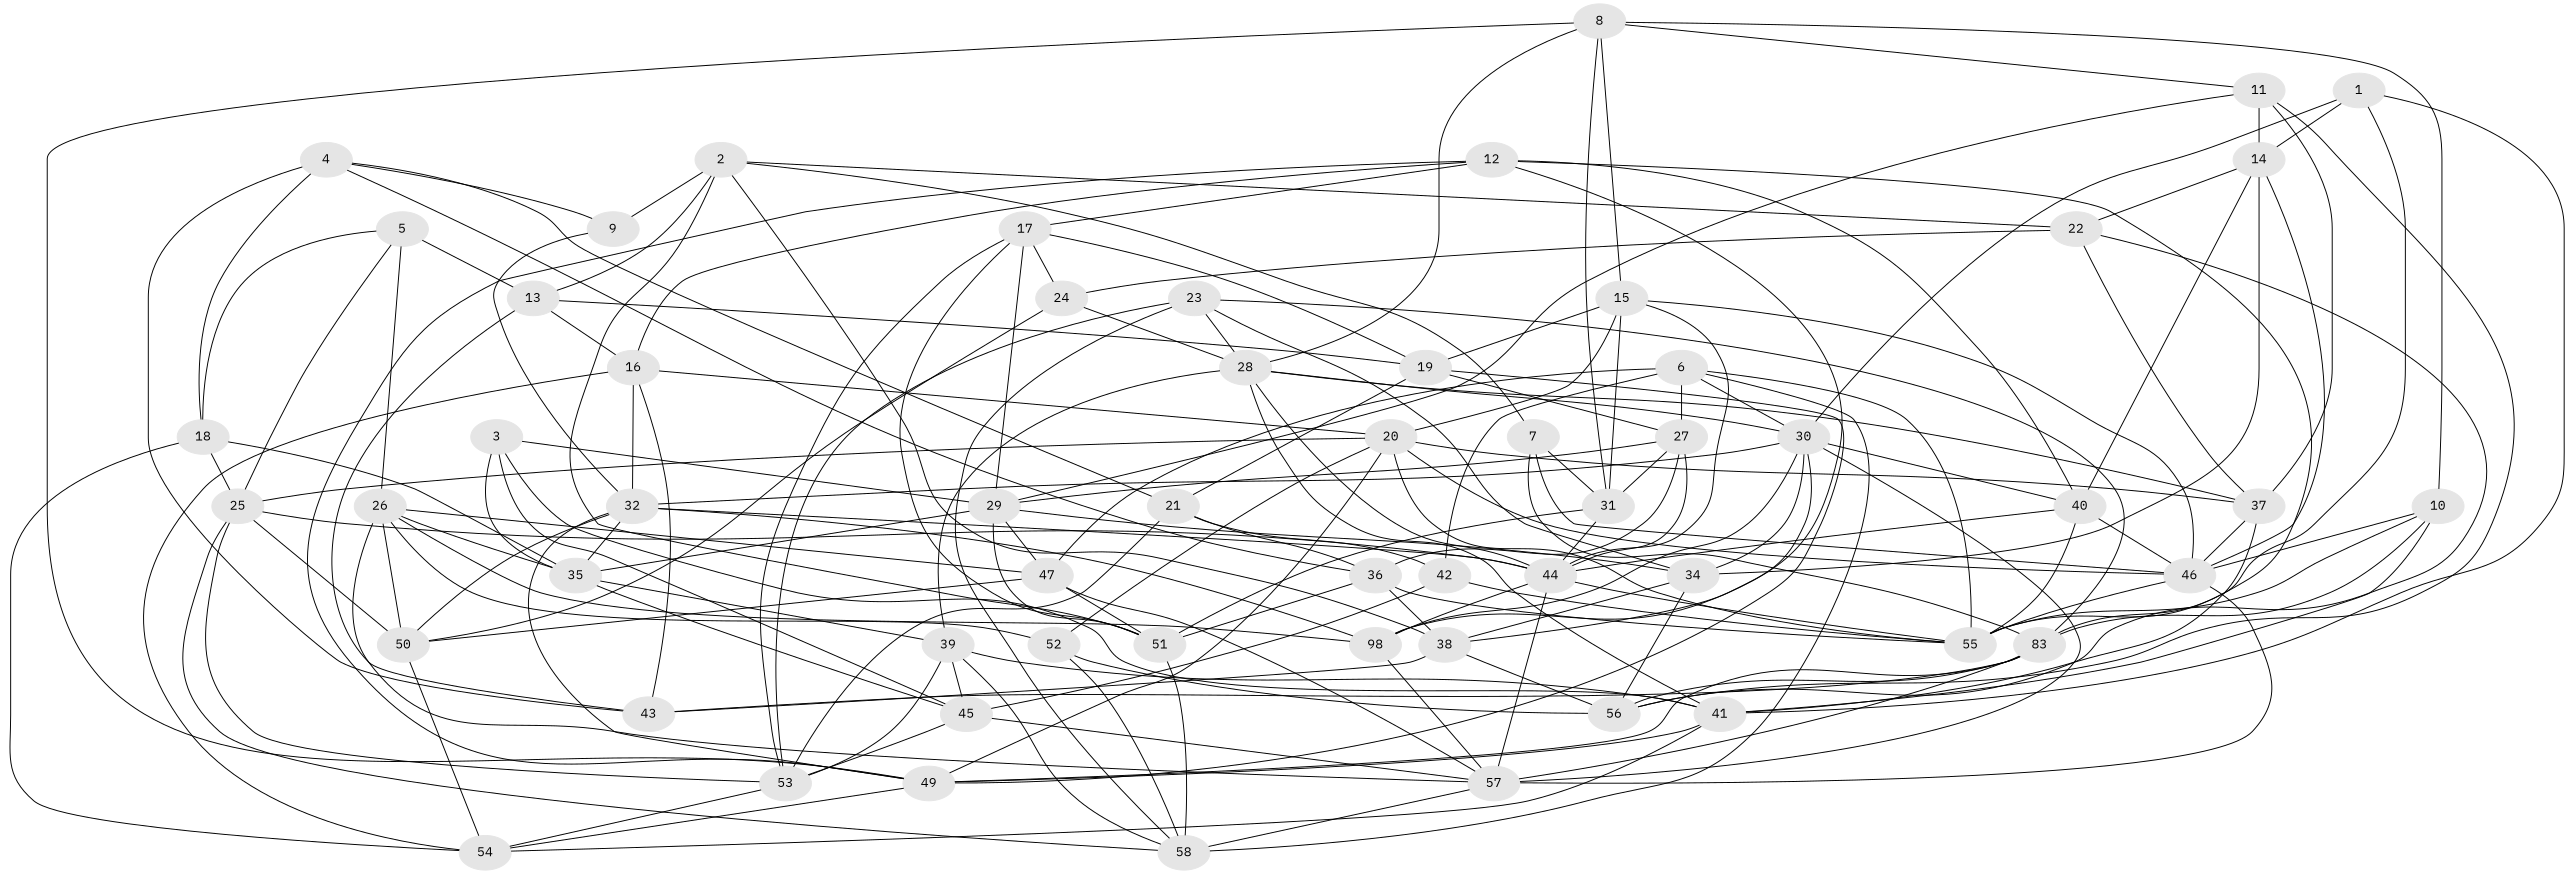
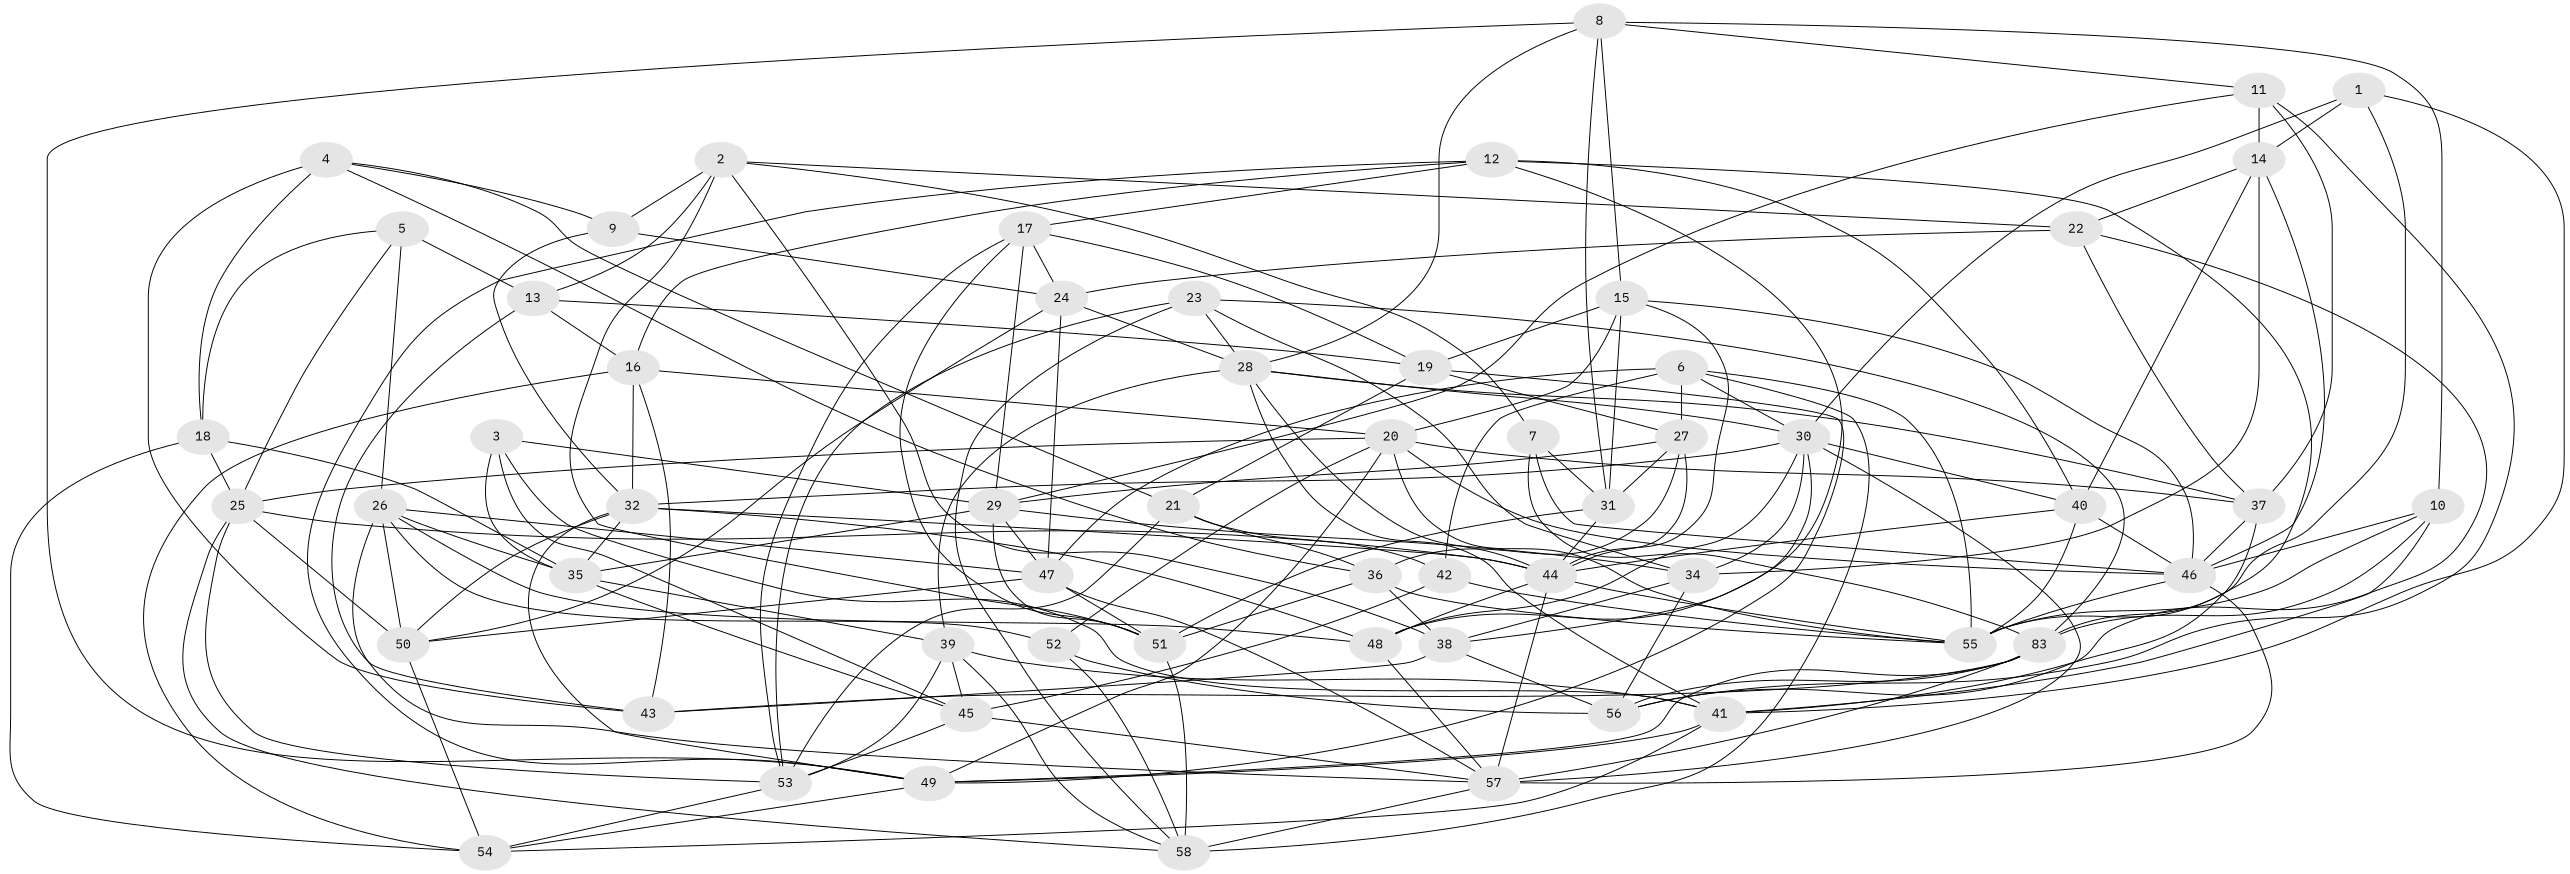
edge "9" -- "24": added
edge "24" -- "47": added
node "98": label "98" -> "48"
